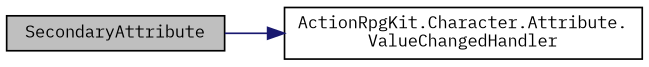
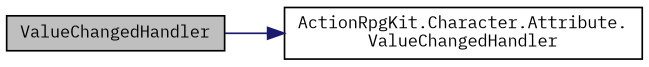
node "SecondaryAttribute": label "SecondaryAttribute" -> "ValueChangedHandler"
